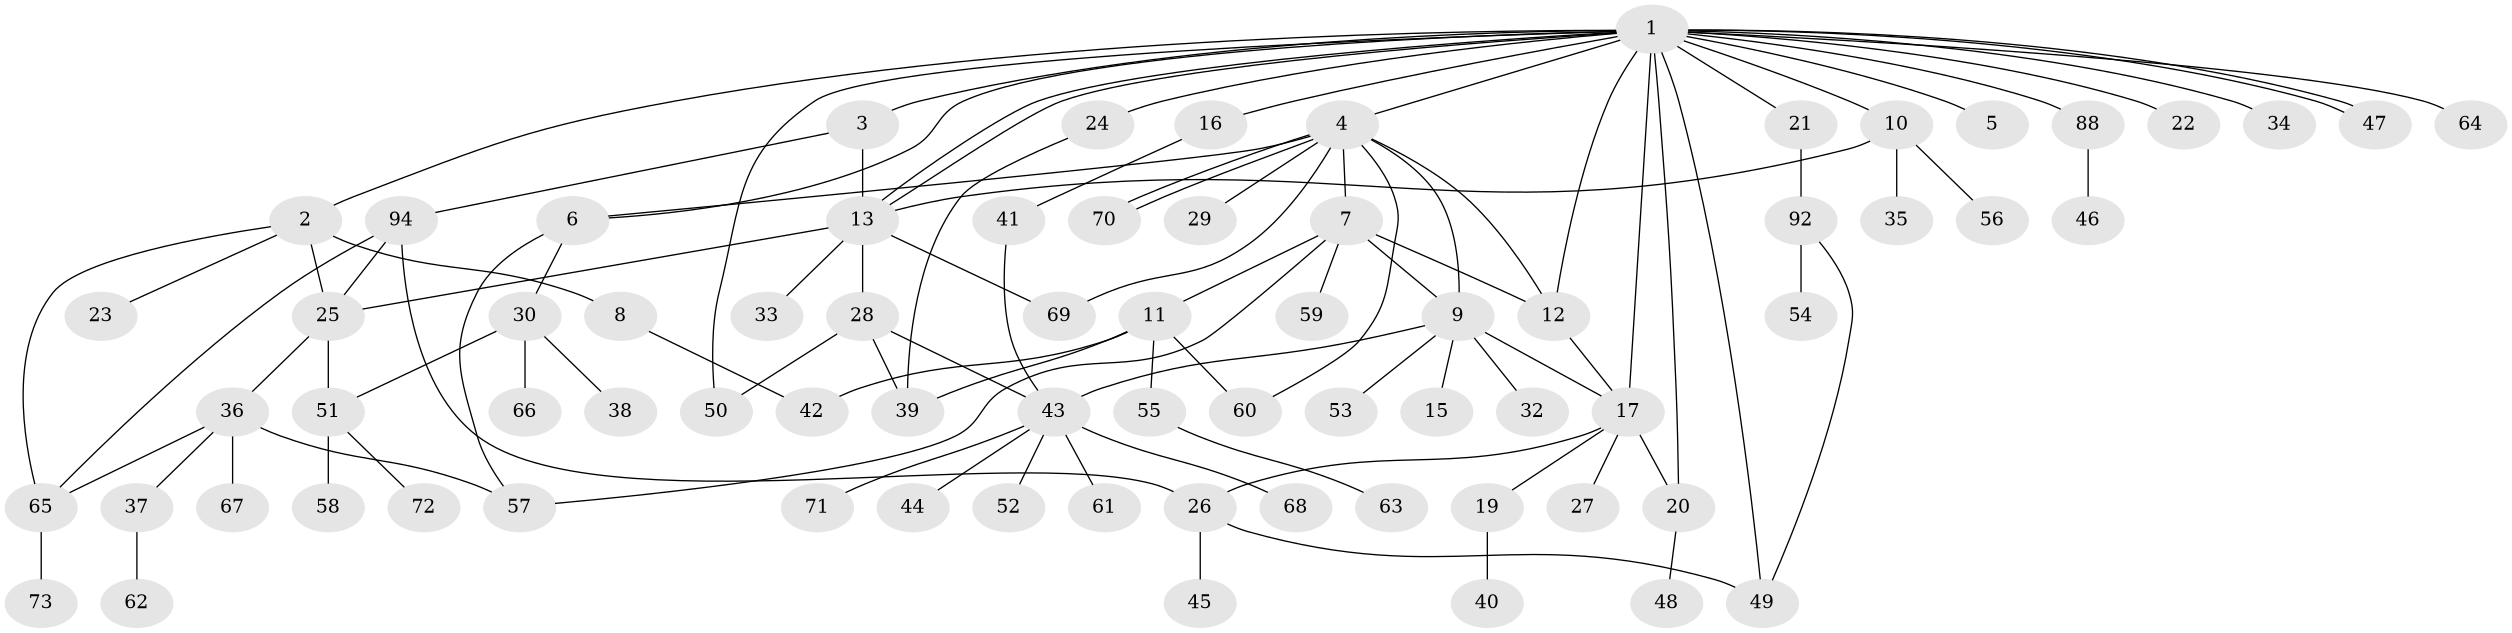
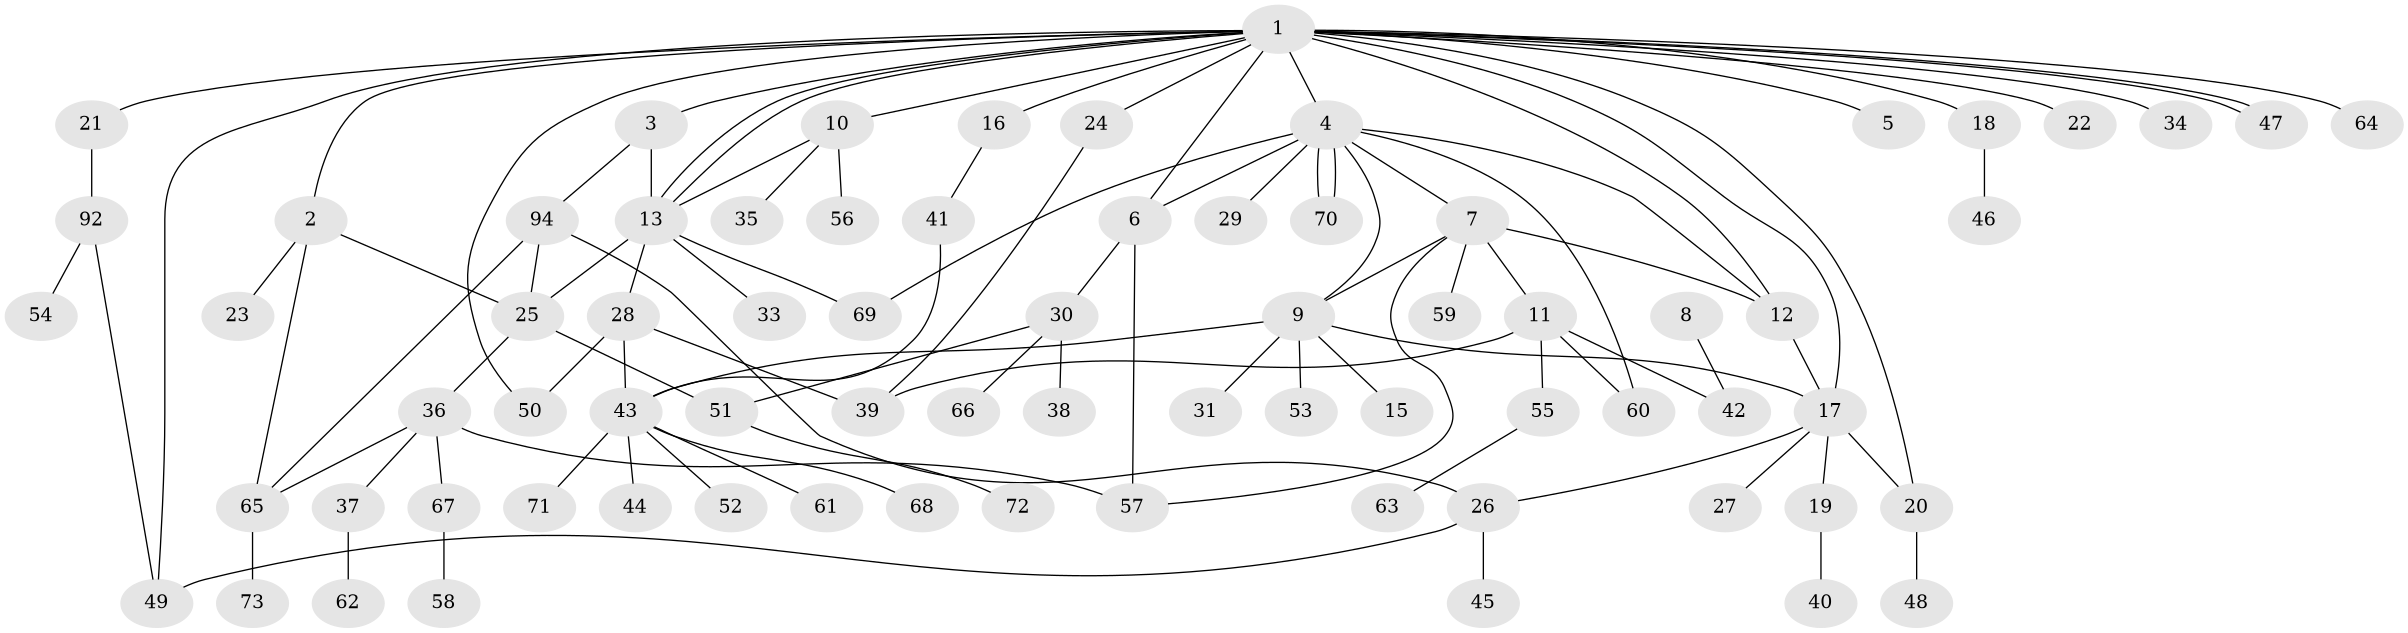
node "88": label "88" -> "18"
edge "2" -- "8": removed
node "32": label "32" -> "31"
edge "51" -- "58": now "67" -- "58"
